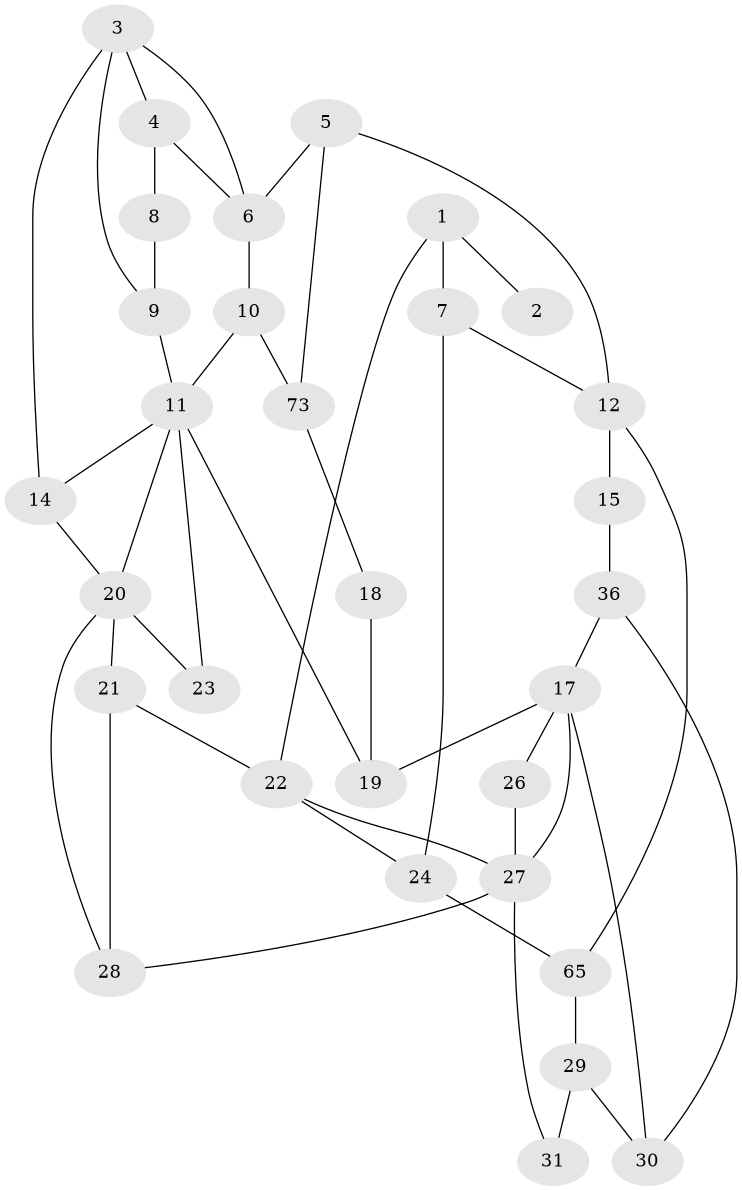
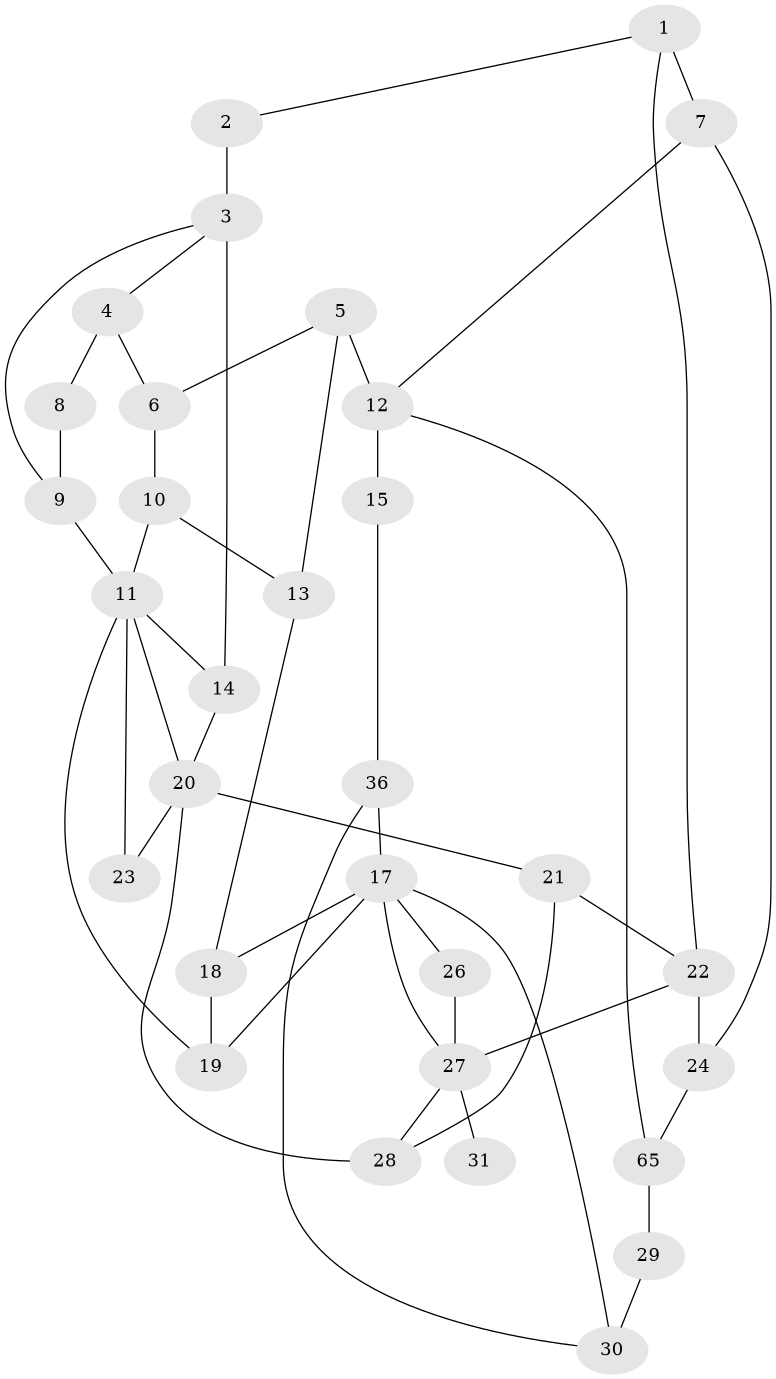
edge "3" -- "6": now "3" -- "2"
node "73": label "73" -> "13"
edge "17" -- "18": added
edge "29" -- "31": removed
